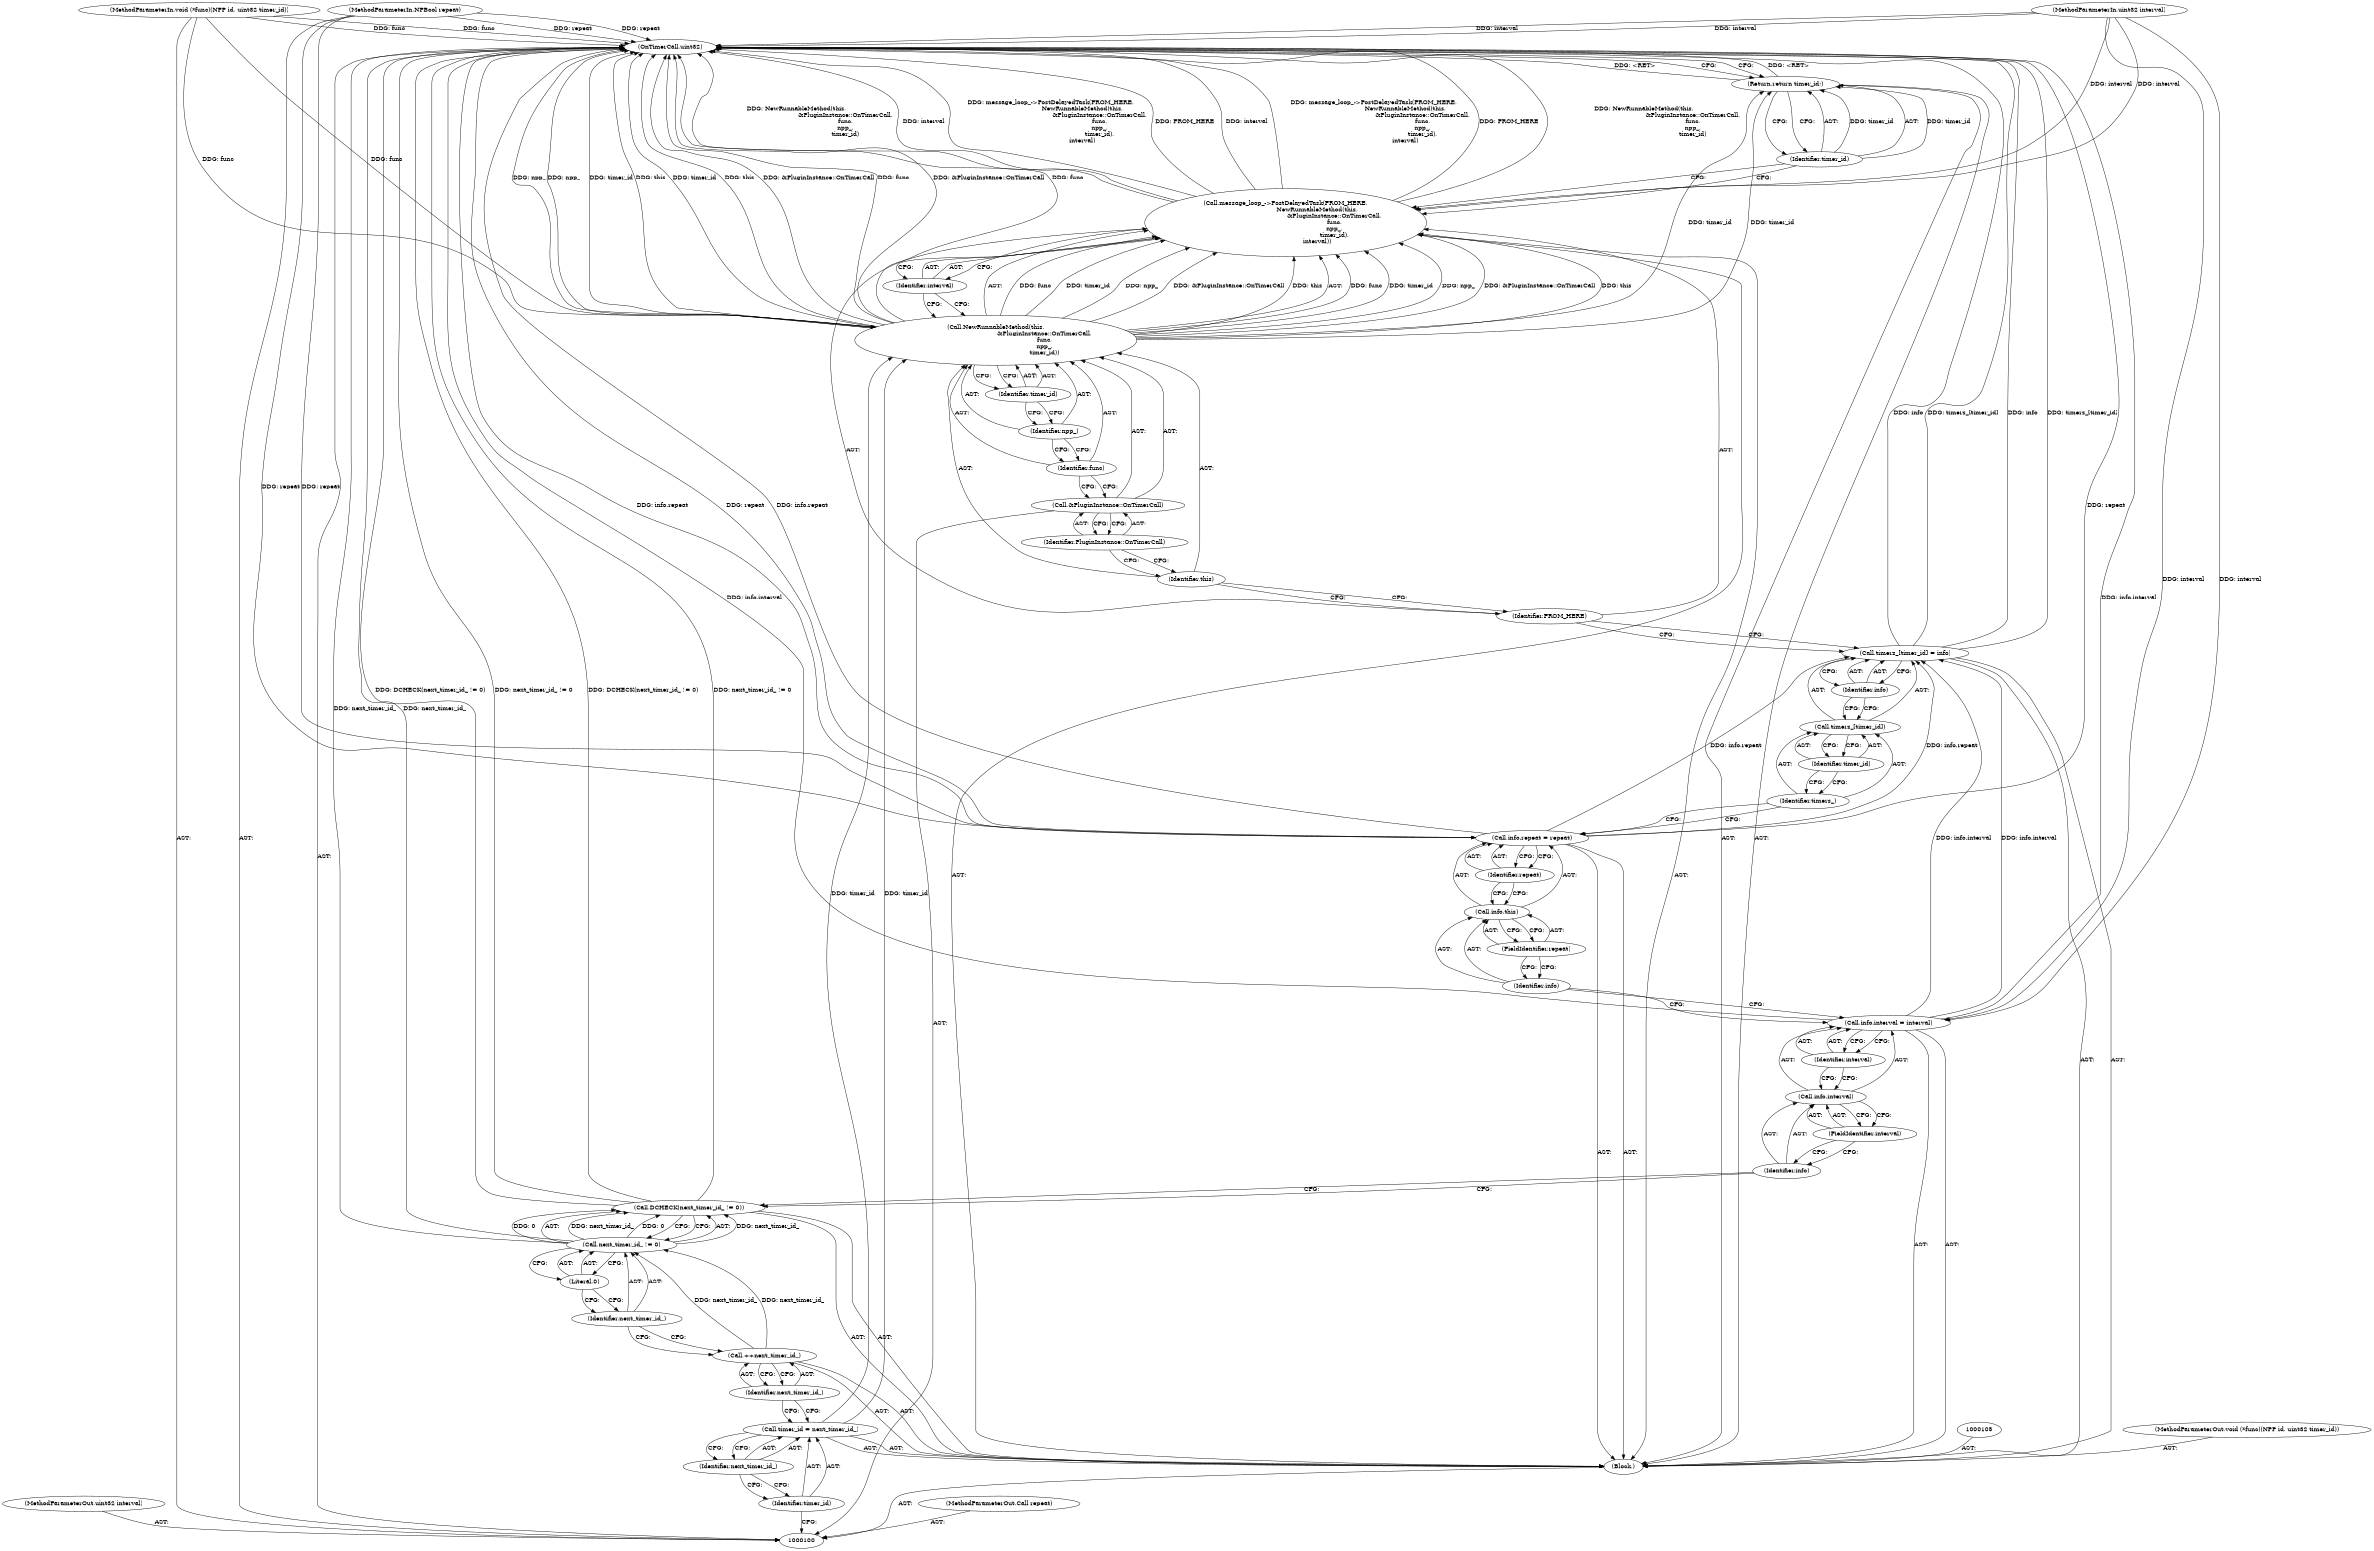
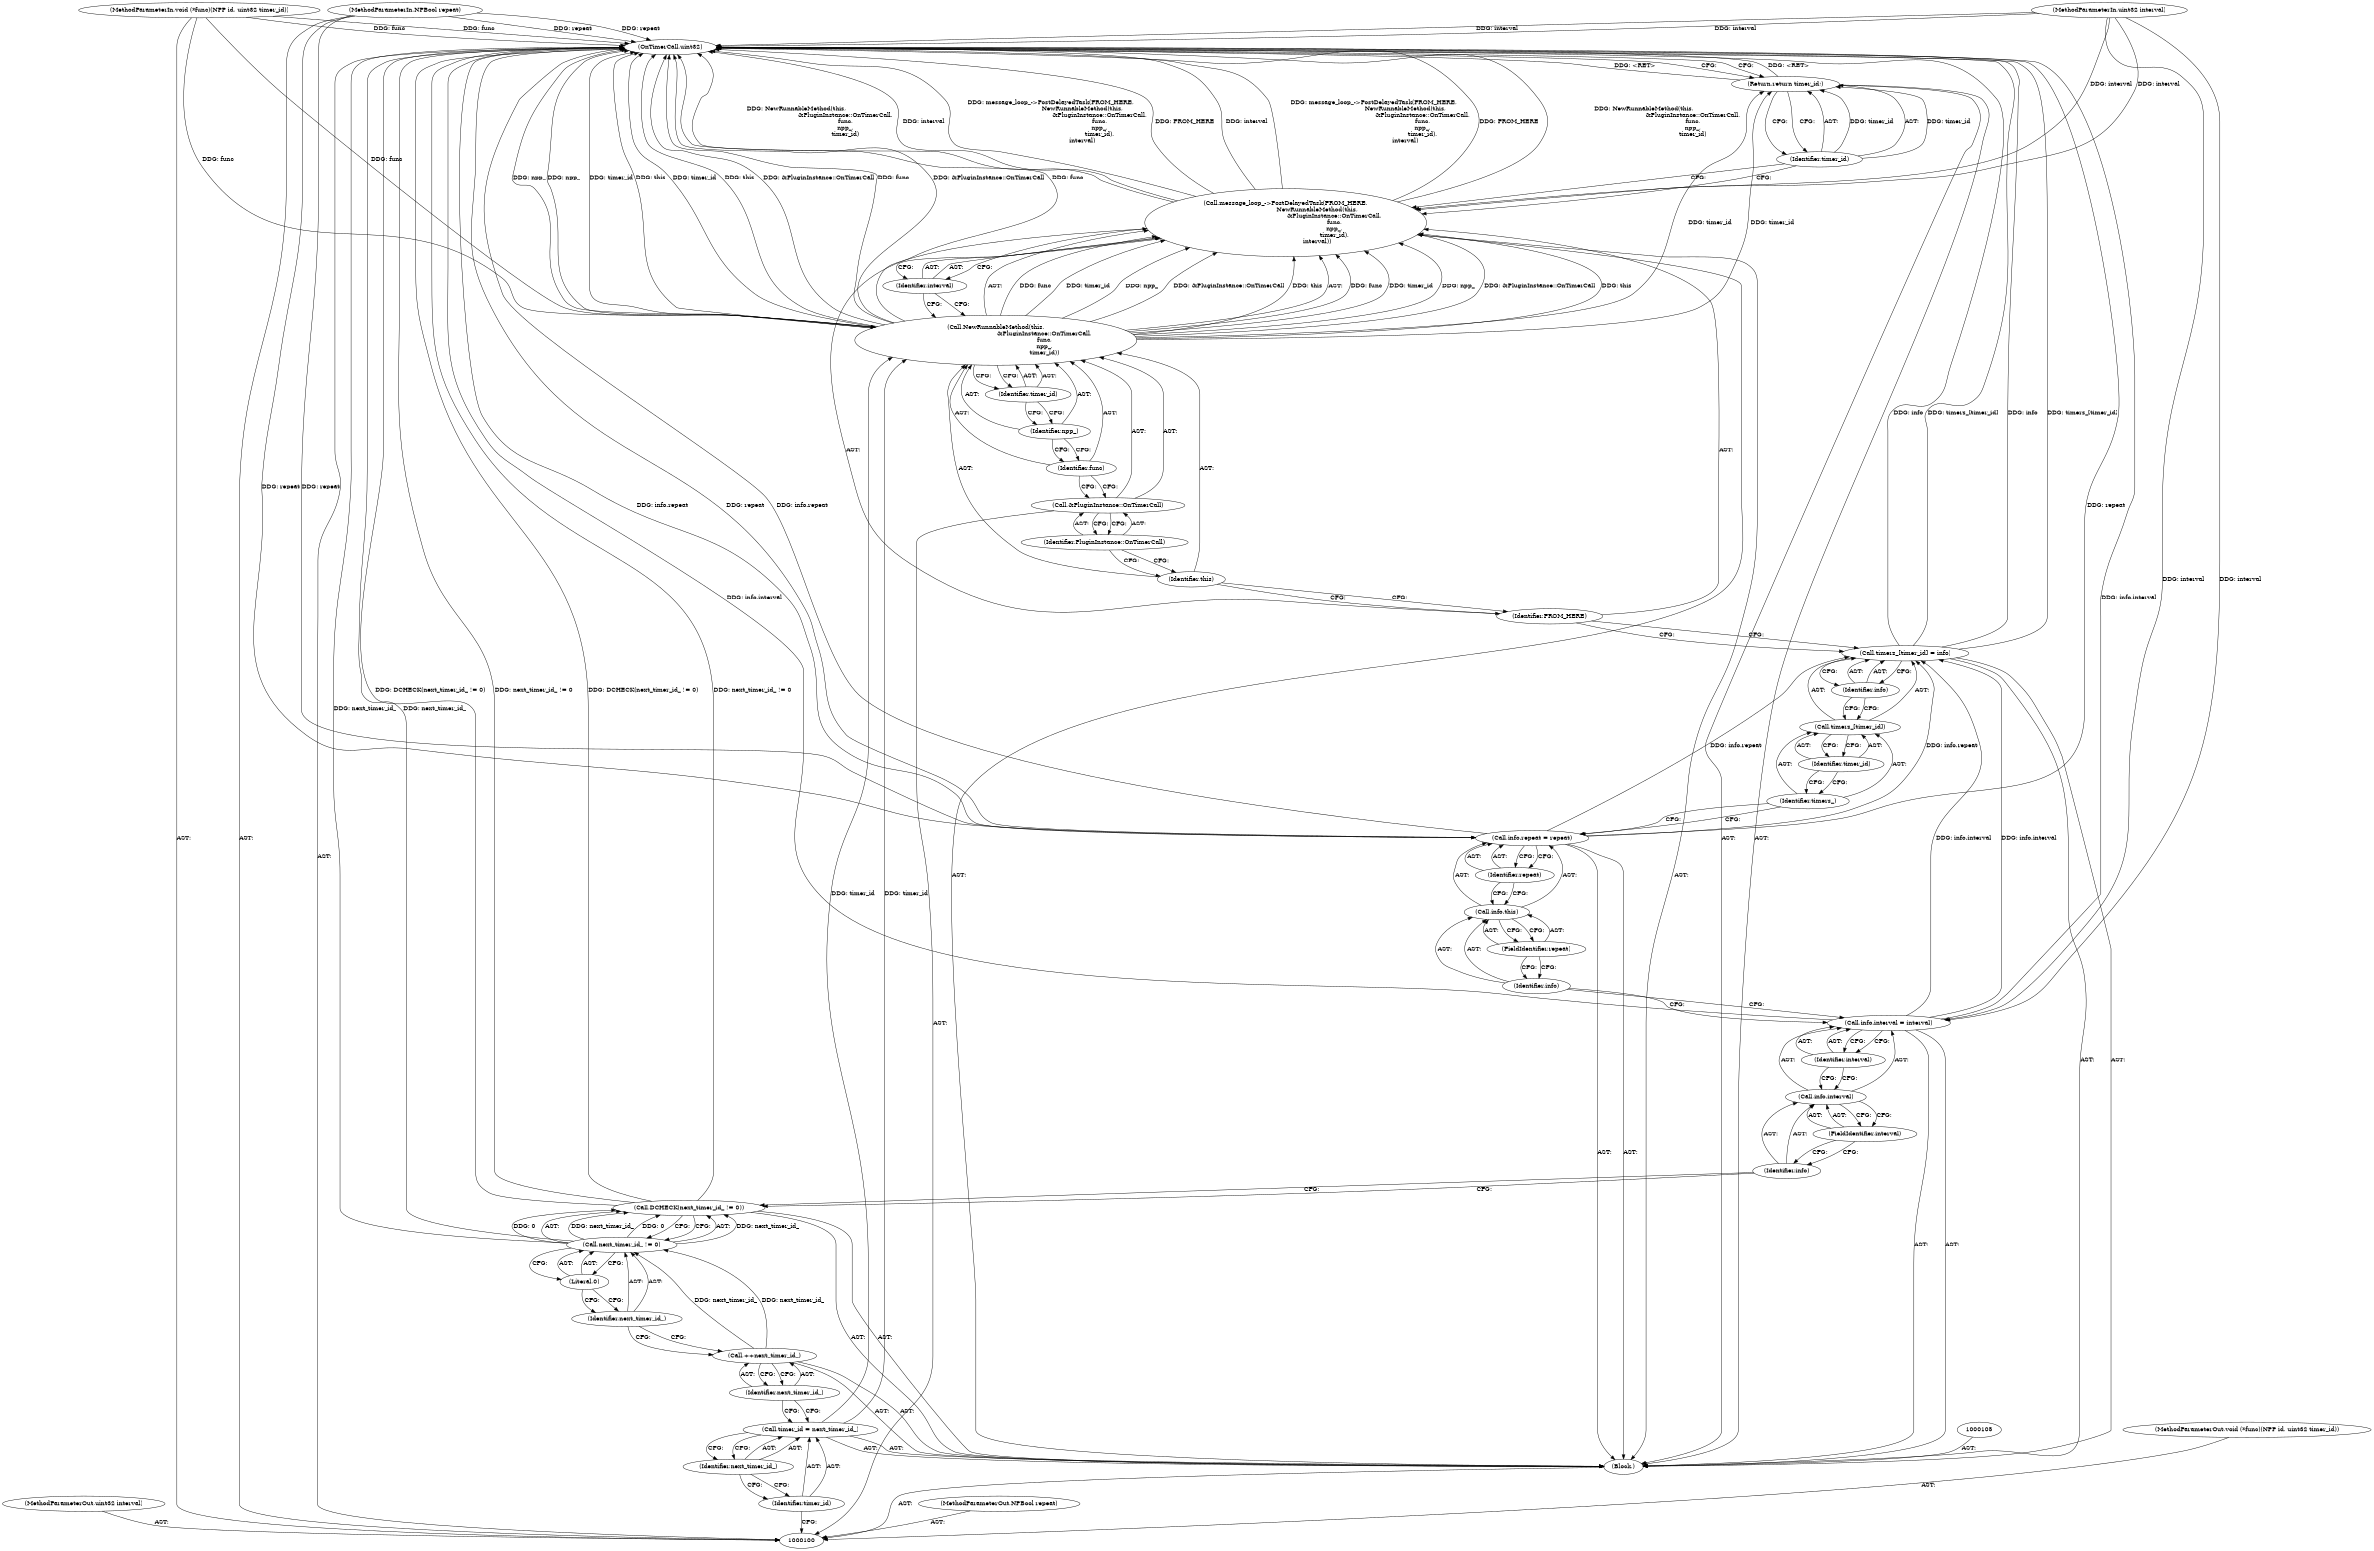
edge "(MethodParameterOut,void (*func)(NPP id, uint32 timer_id))" -> "(Block,)": now "(MethodParameterOut,void (*func)(NPP id, uint32 timer_id))" -> "1000100"
node "(MethodParameterOut,Call repeat)": label "(MethodParameterOut,Call repeat)" -> "(MethodParameterOut,NPBool repeat)"
